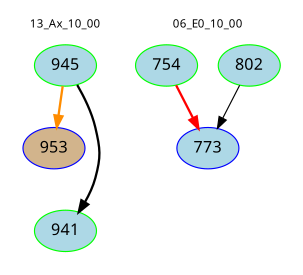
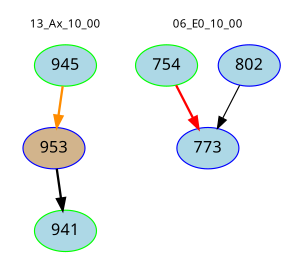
node "802": color green -> blue
edge "945" -> "941": now "953" -> "941"
